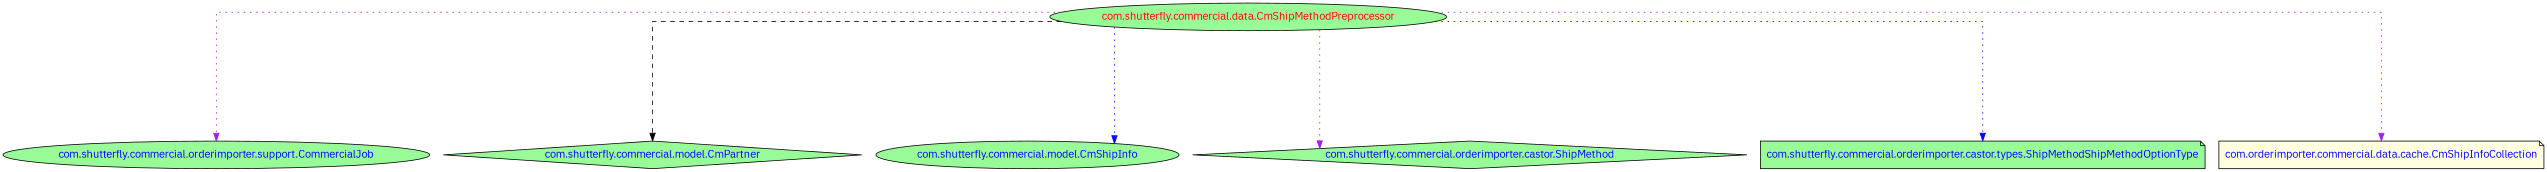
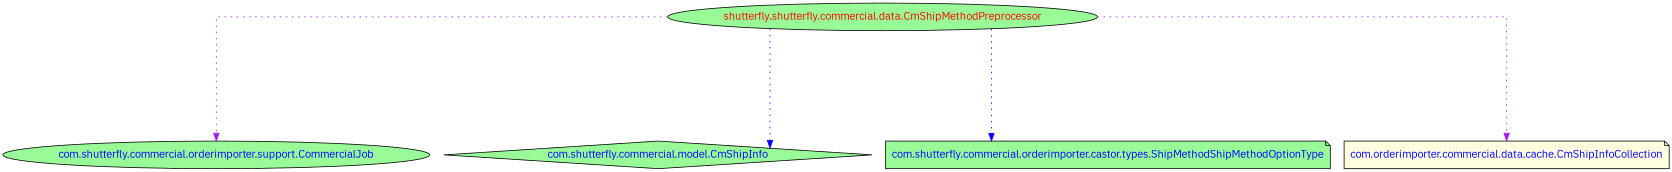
node "com.shutterfly.commercial.data.CmShipMethodPreprocessor": label "com.shutterfly.commercial.data.CmShipMethodPreprocessor" -> "shutterfly.shutterfly.commercial.data.CmShipMethodPreprocessor"
node "com.shutterfly.commercial.model.CmPartner": removed
node "com.shutterfly.commercial.model.CmShipInfo": shape ellipse -> diamond
node "com.shutterfly.commercial.orderimporter.castor.ShipMethod": removed
